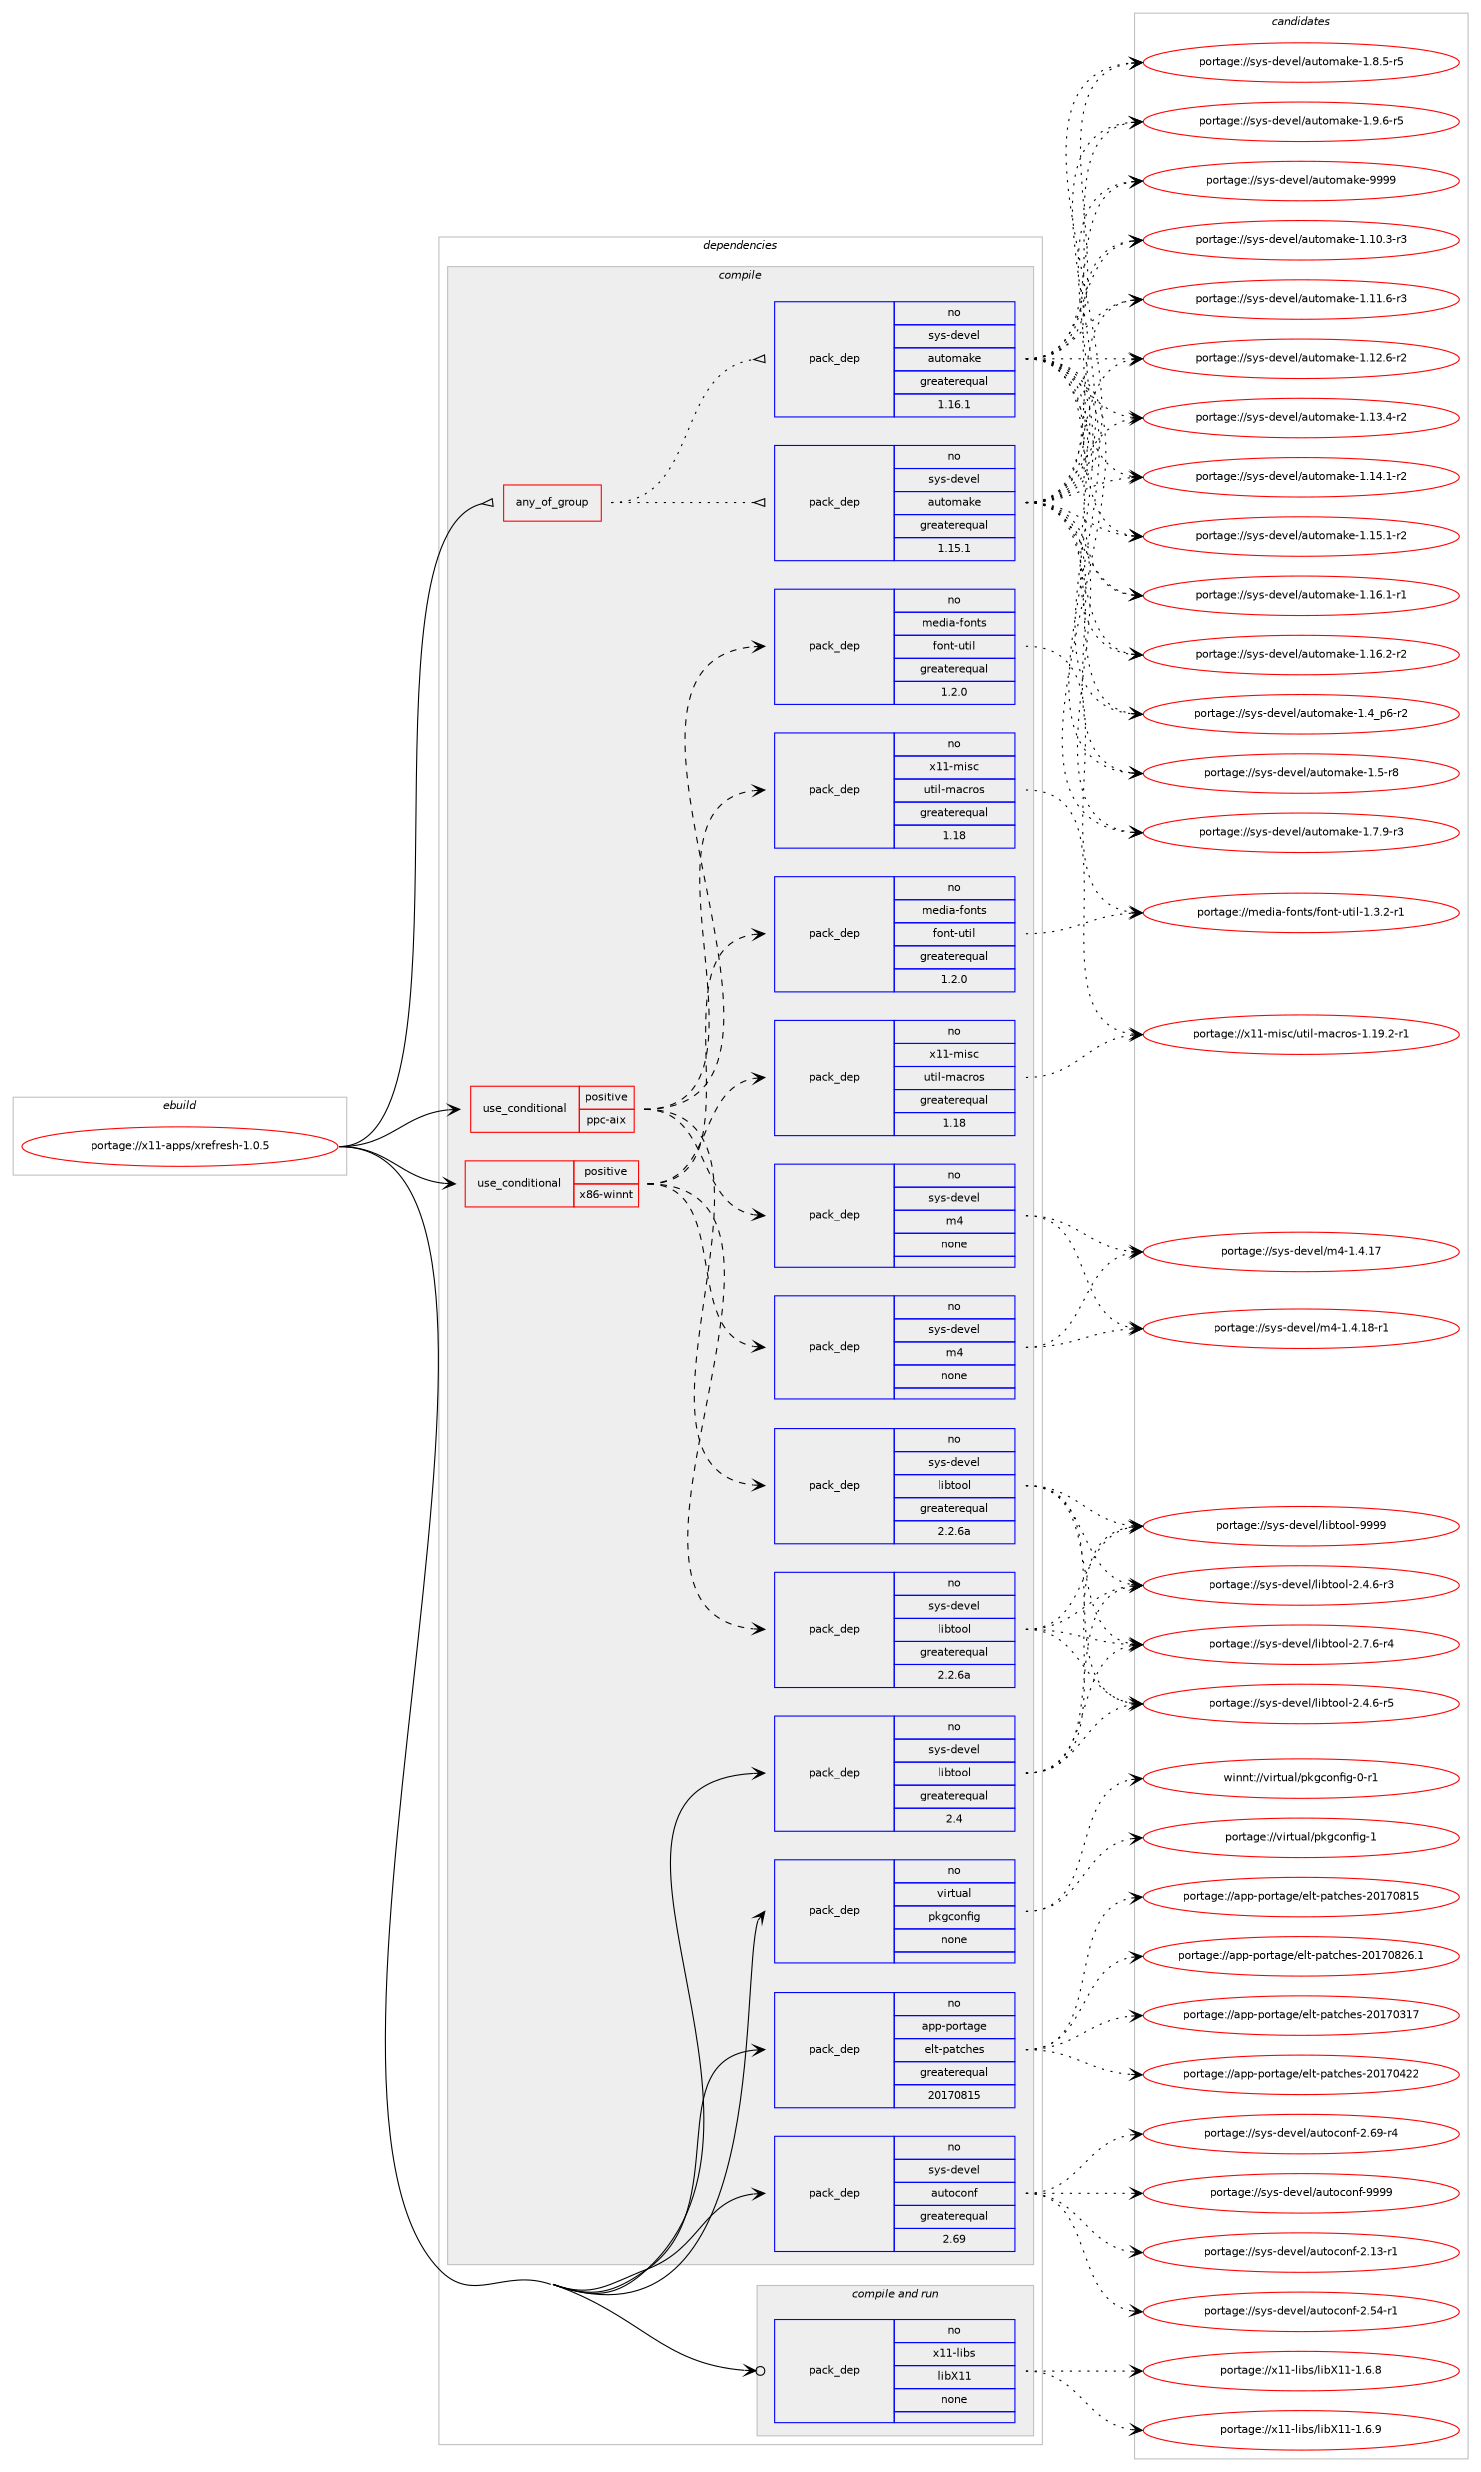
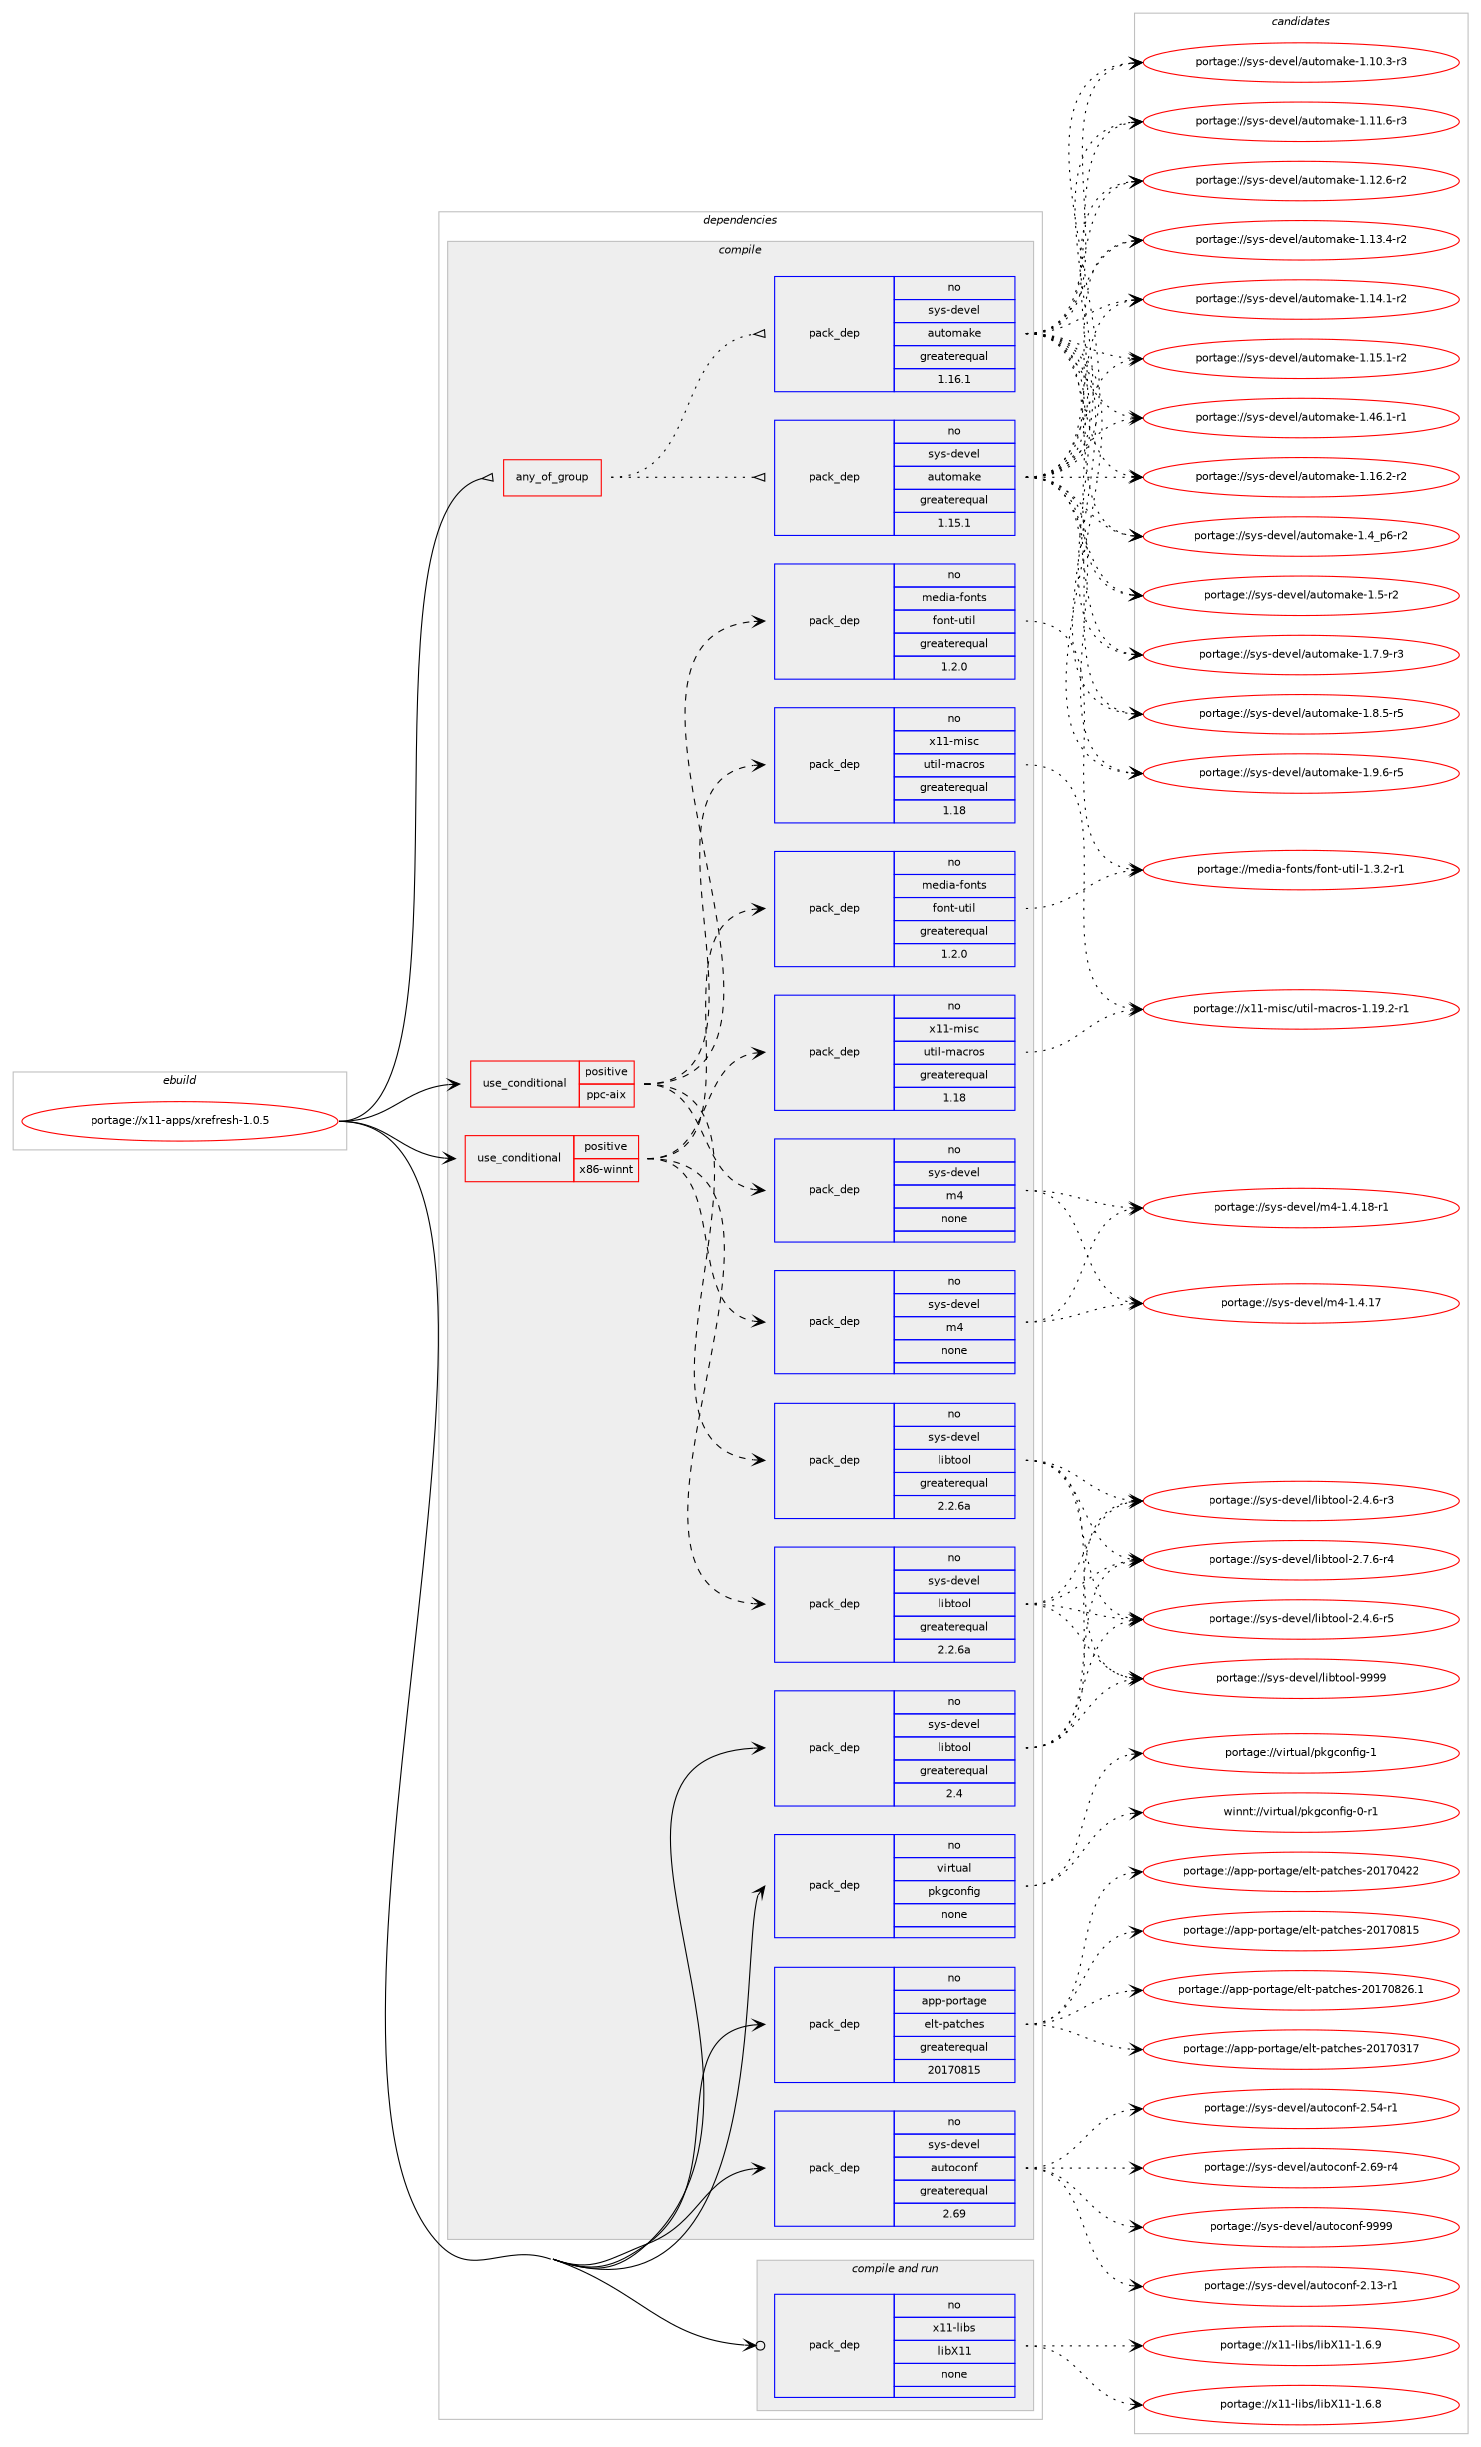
node "portage://sys-devel/automake-9999": removed
node "portage://sys-devel/automake-1.16.1-r1": label "portage://sys-devel/automake-1.16.1-r1" -> "portage://sys-devel/automake-1.46.1-r1"
node "portage://sys-devel/automake-1.5-r8": label "portage://sys-devel/automake-1.5-r8" -> "portage://sys-devel/automake-1.5-r2"
